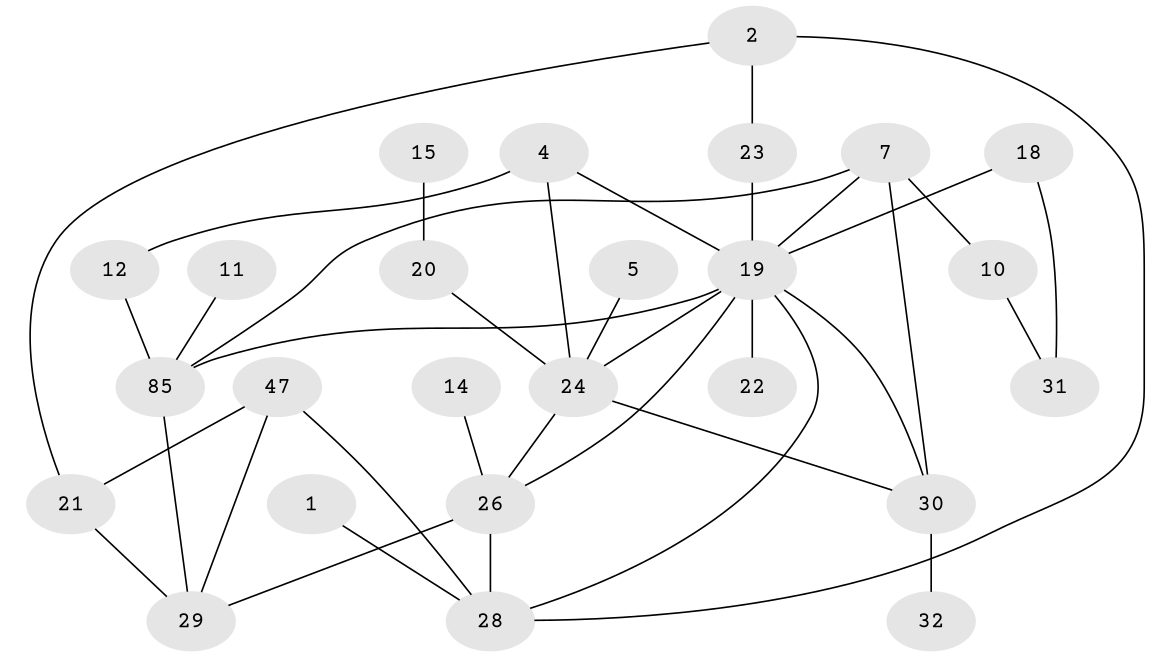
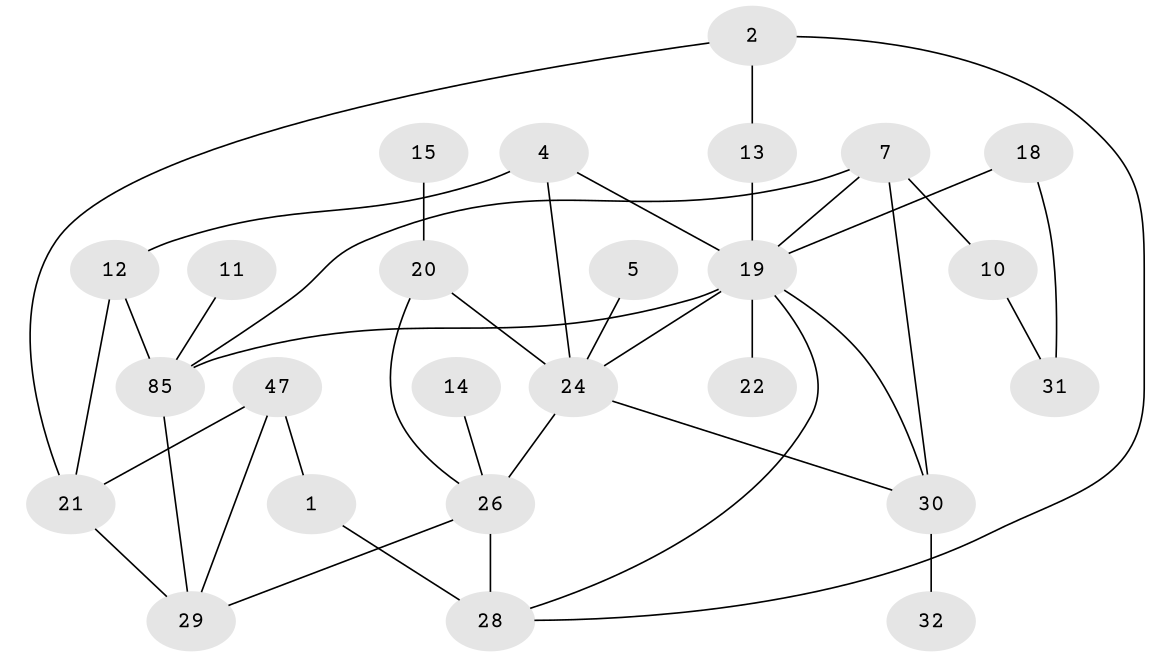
node "23": label "23" -> "13"
edge "12" -- "21": added
edge "19" -- "26": now "20" -- "26"
edge "47" -- "28": now "47" -- "1"
